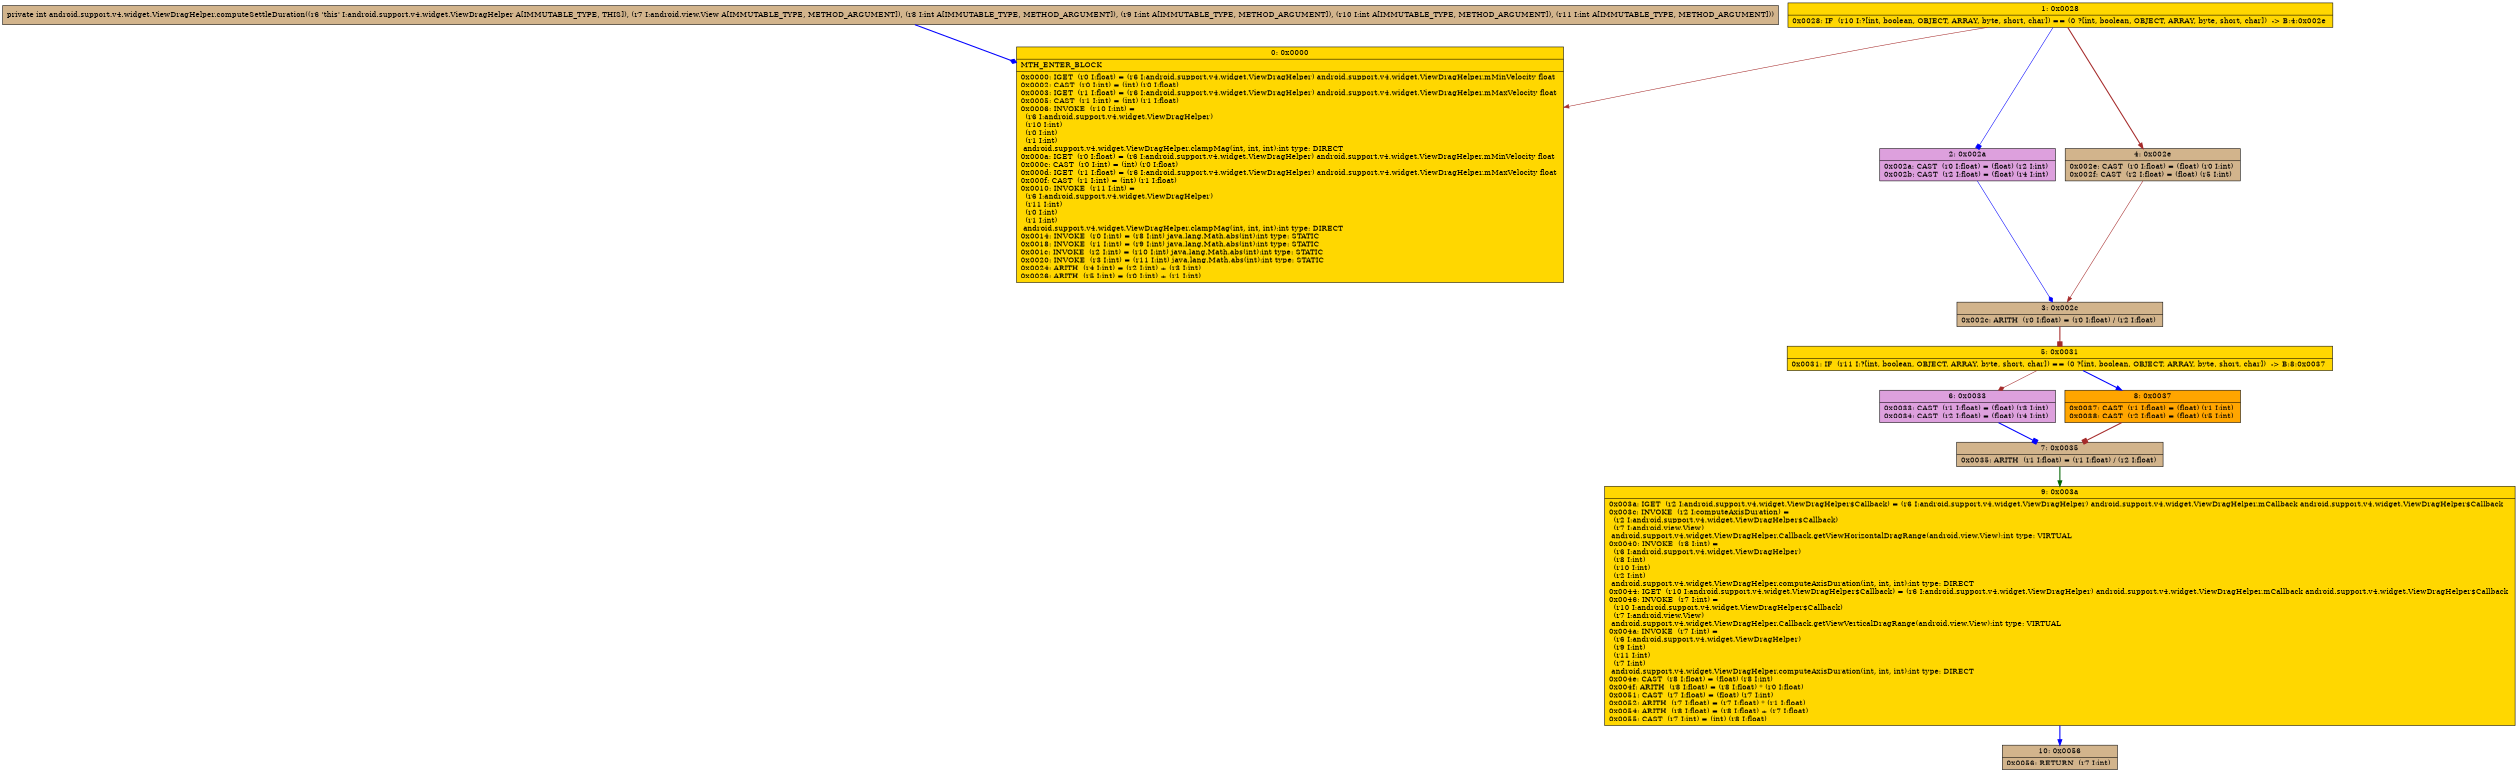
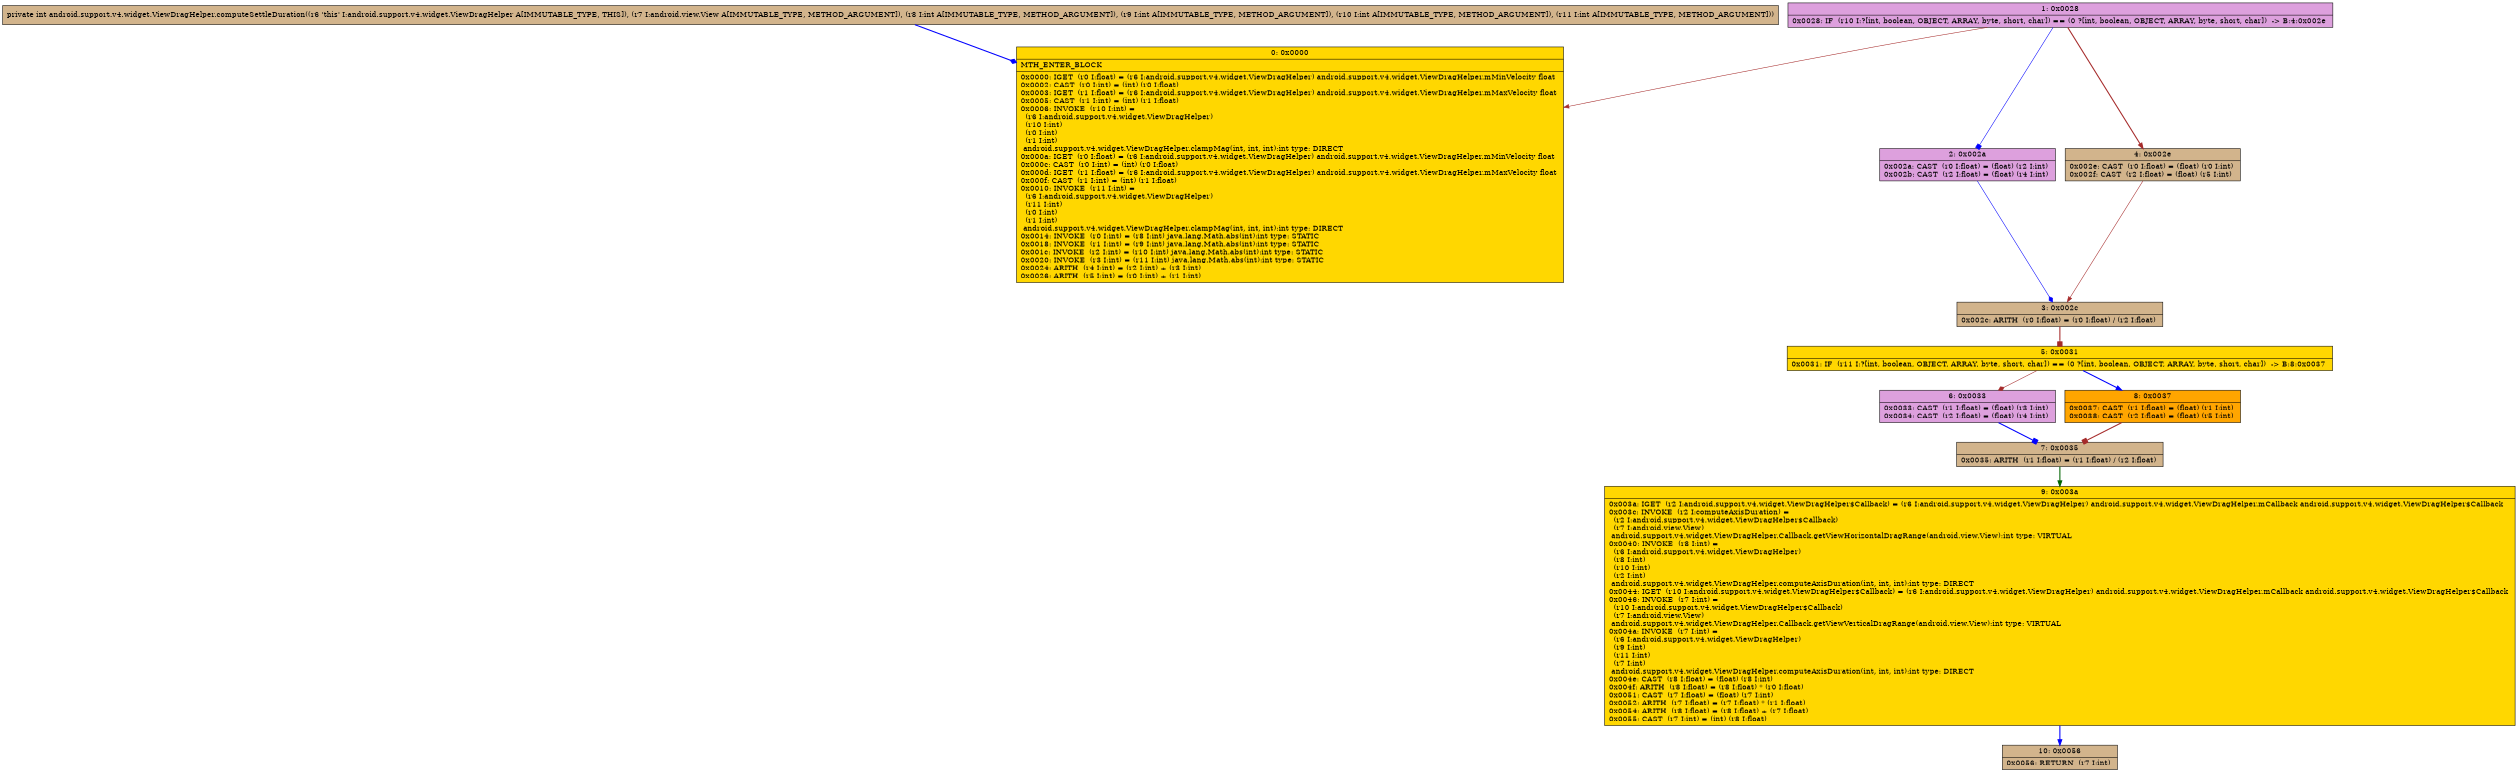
node "1: 0x0028": fillcolor gold -> plum
